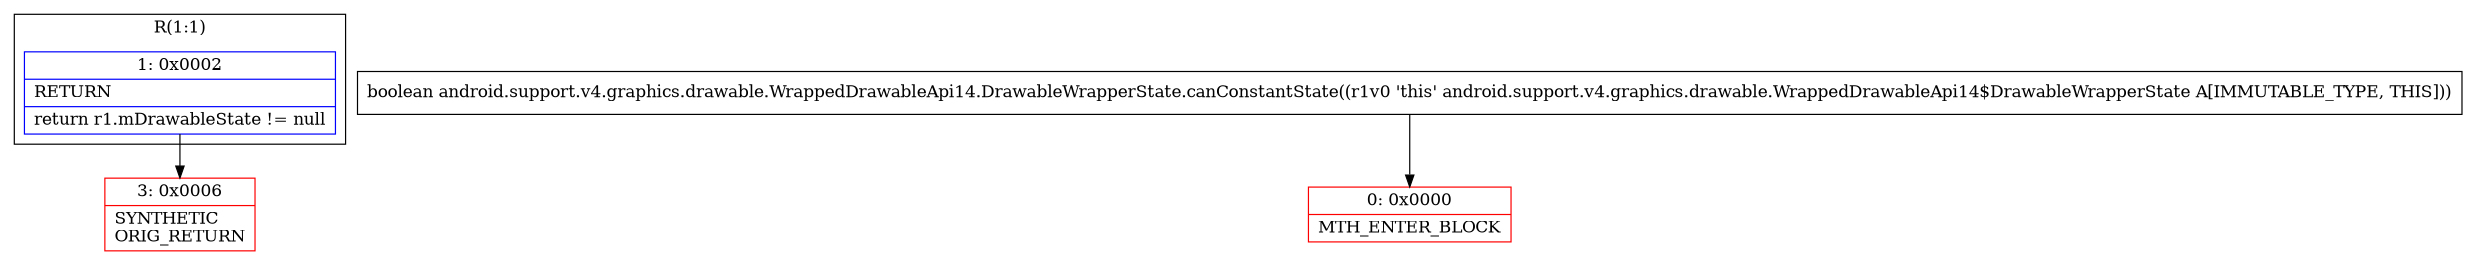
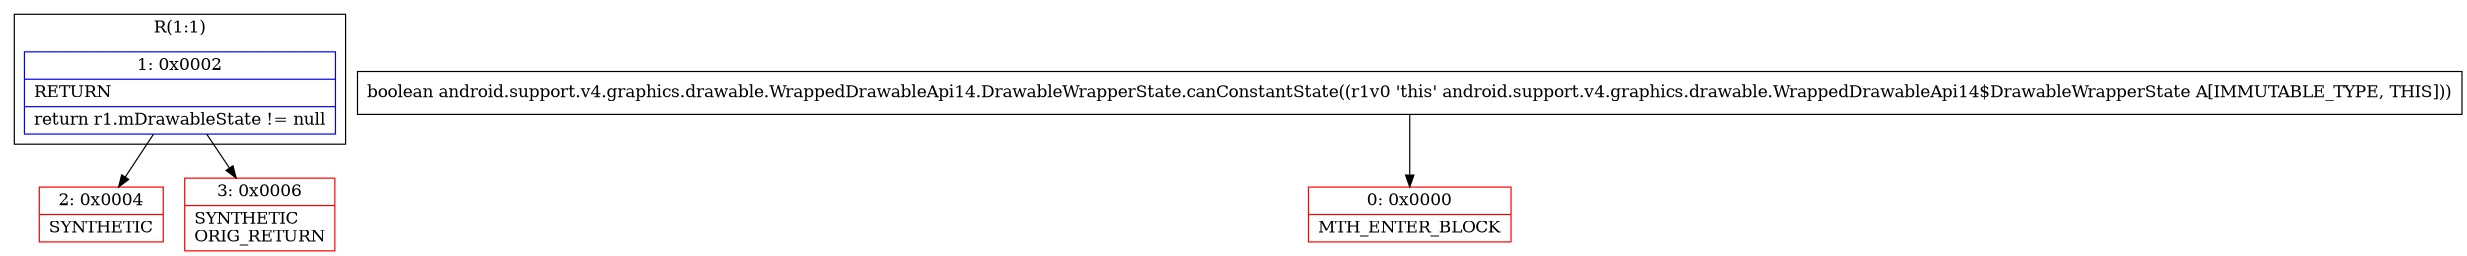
node "2: 0x0004": added
